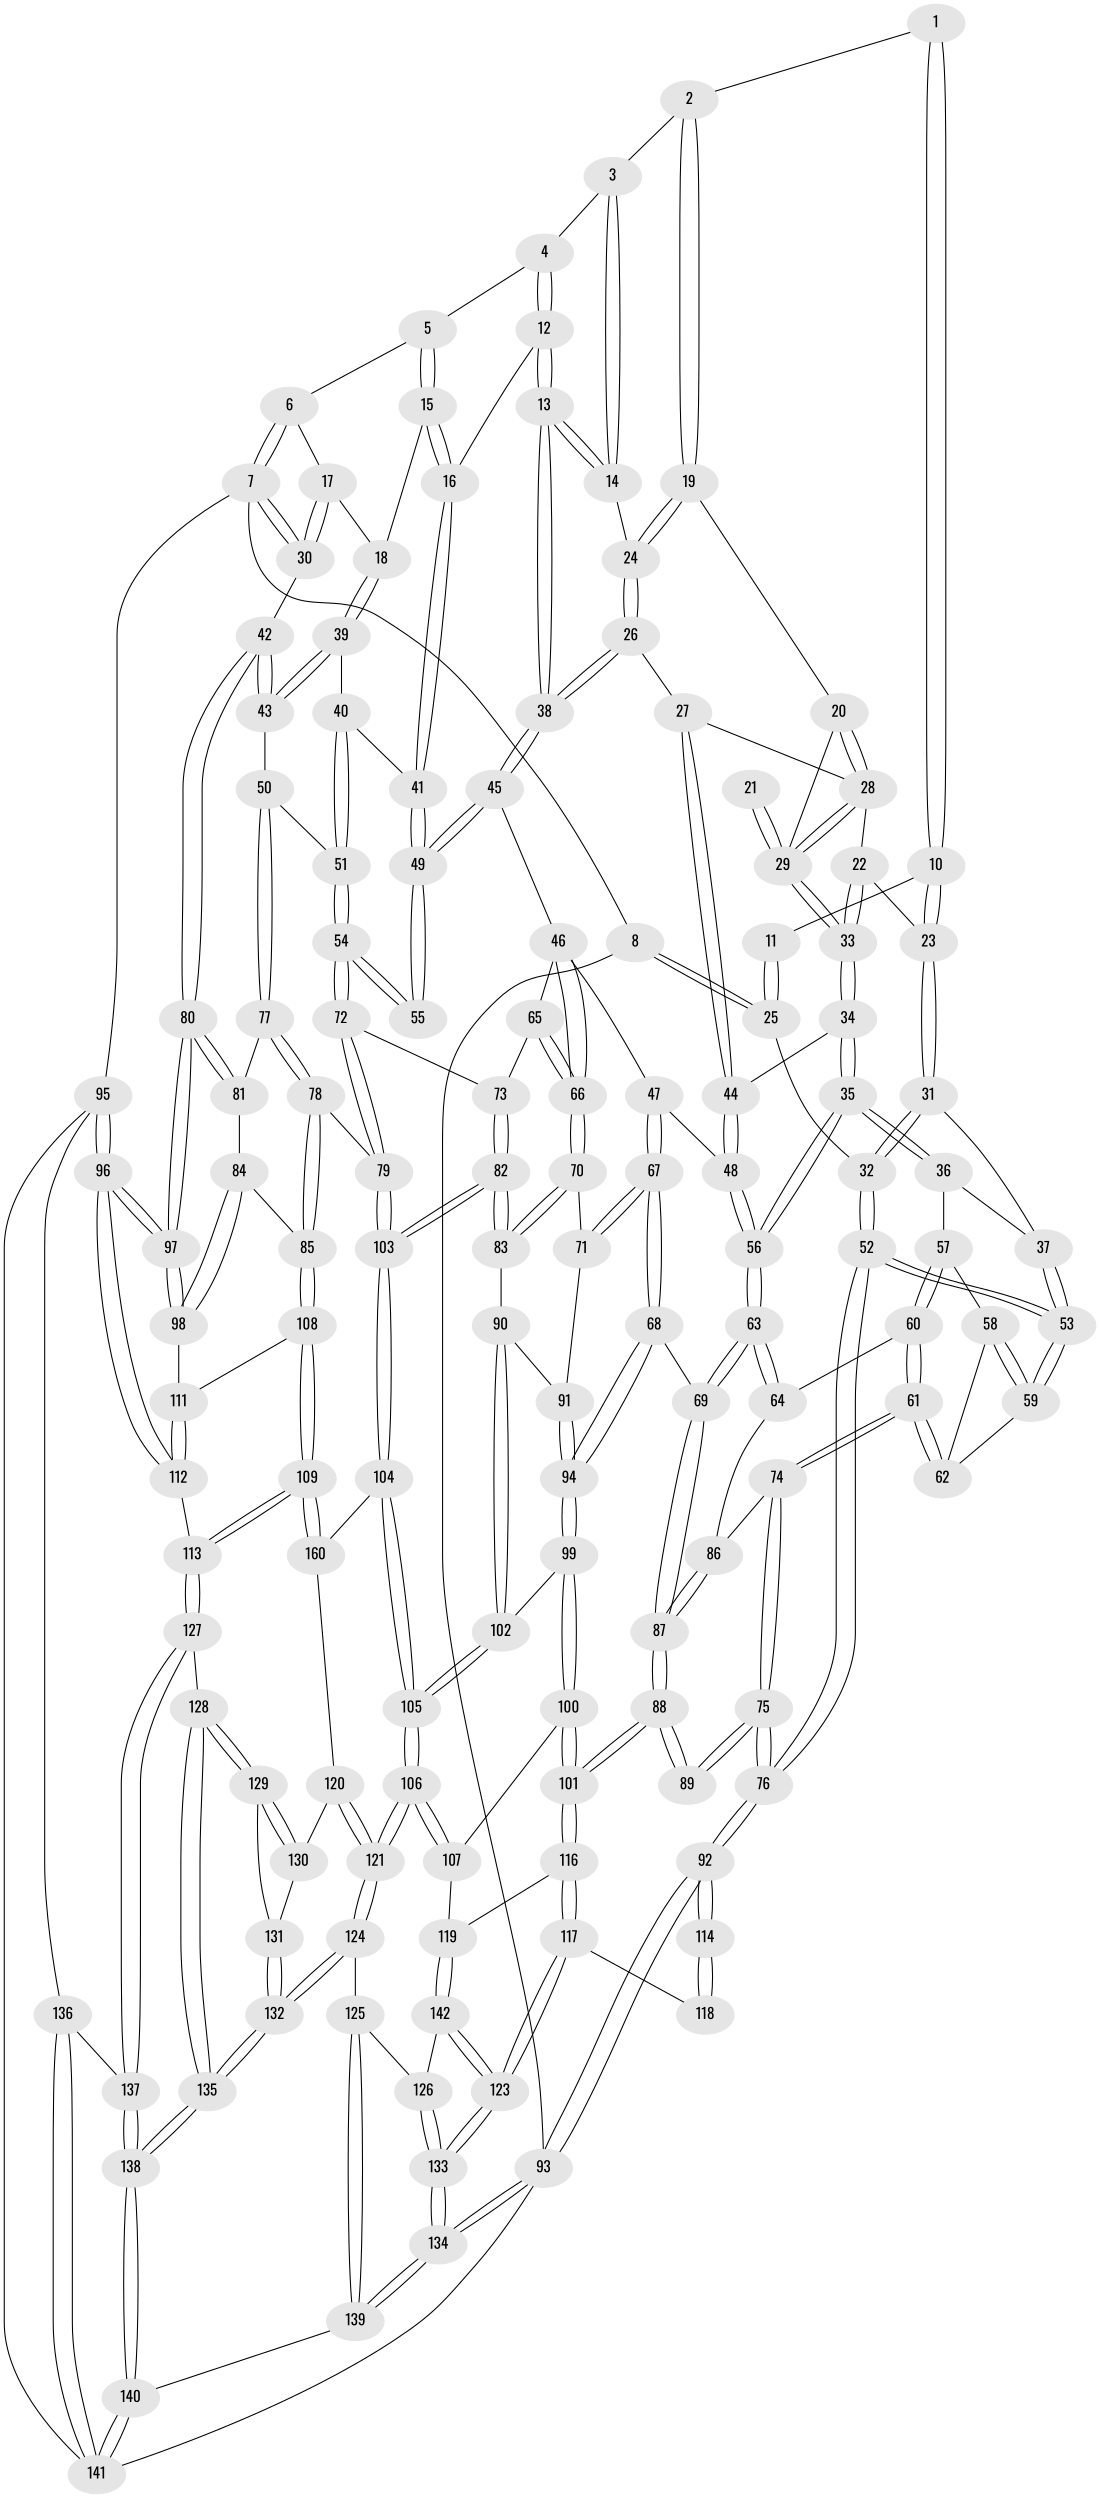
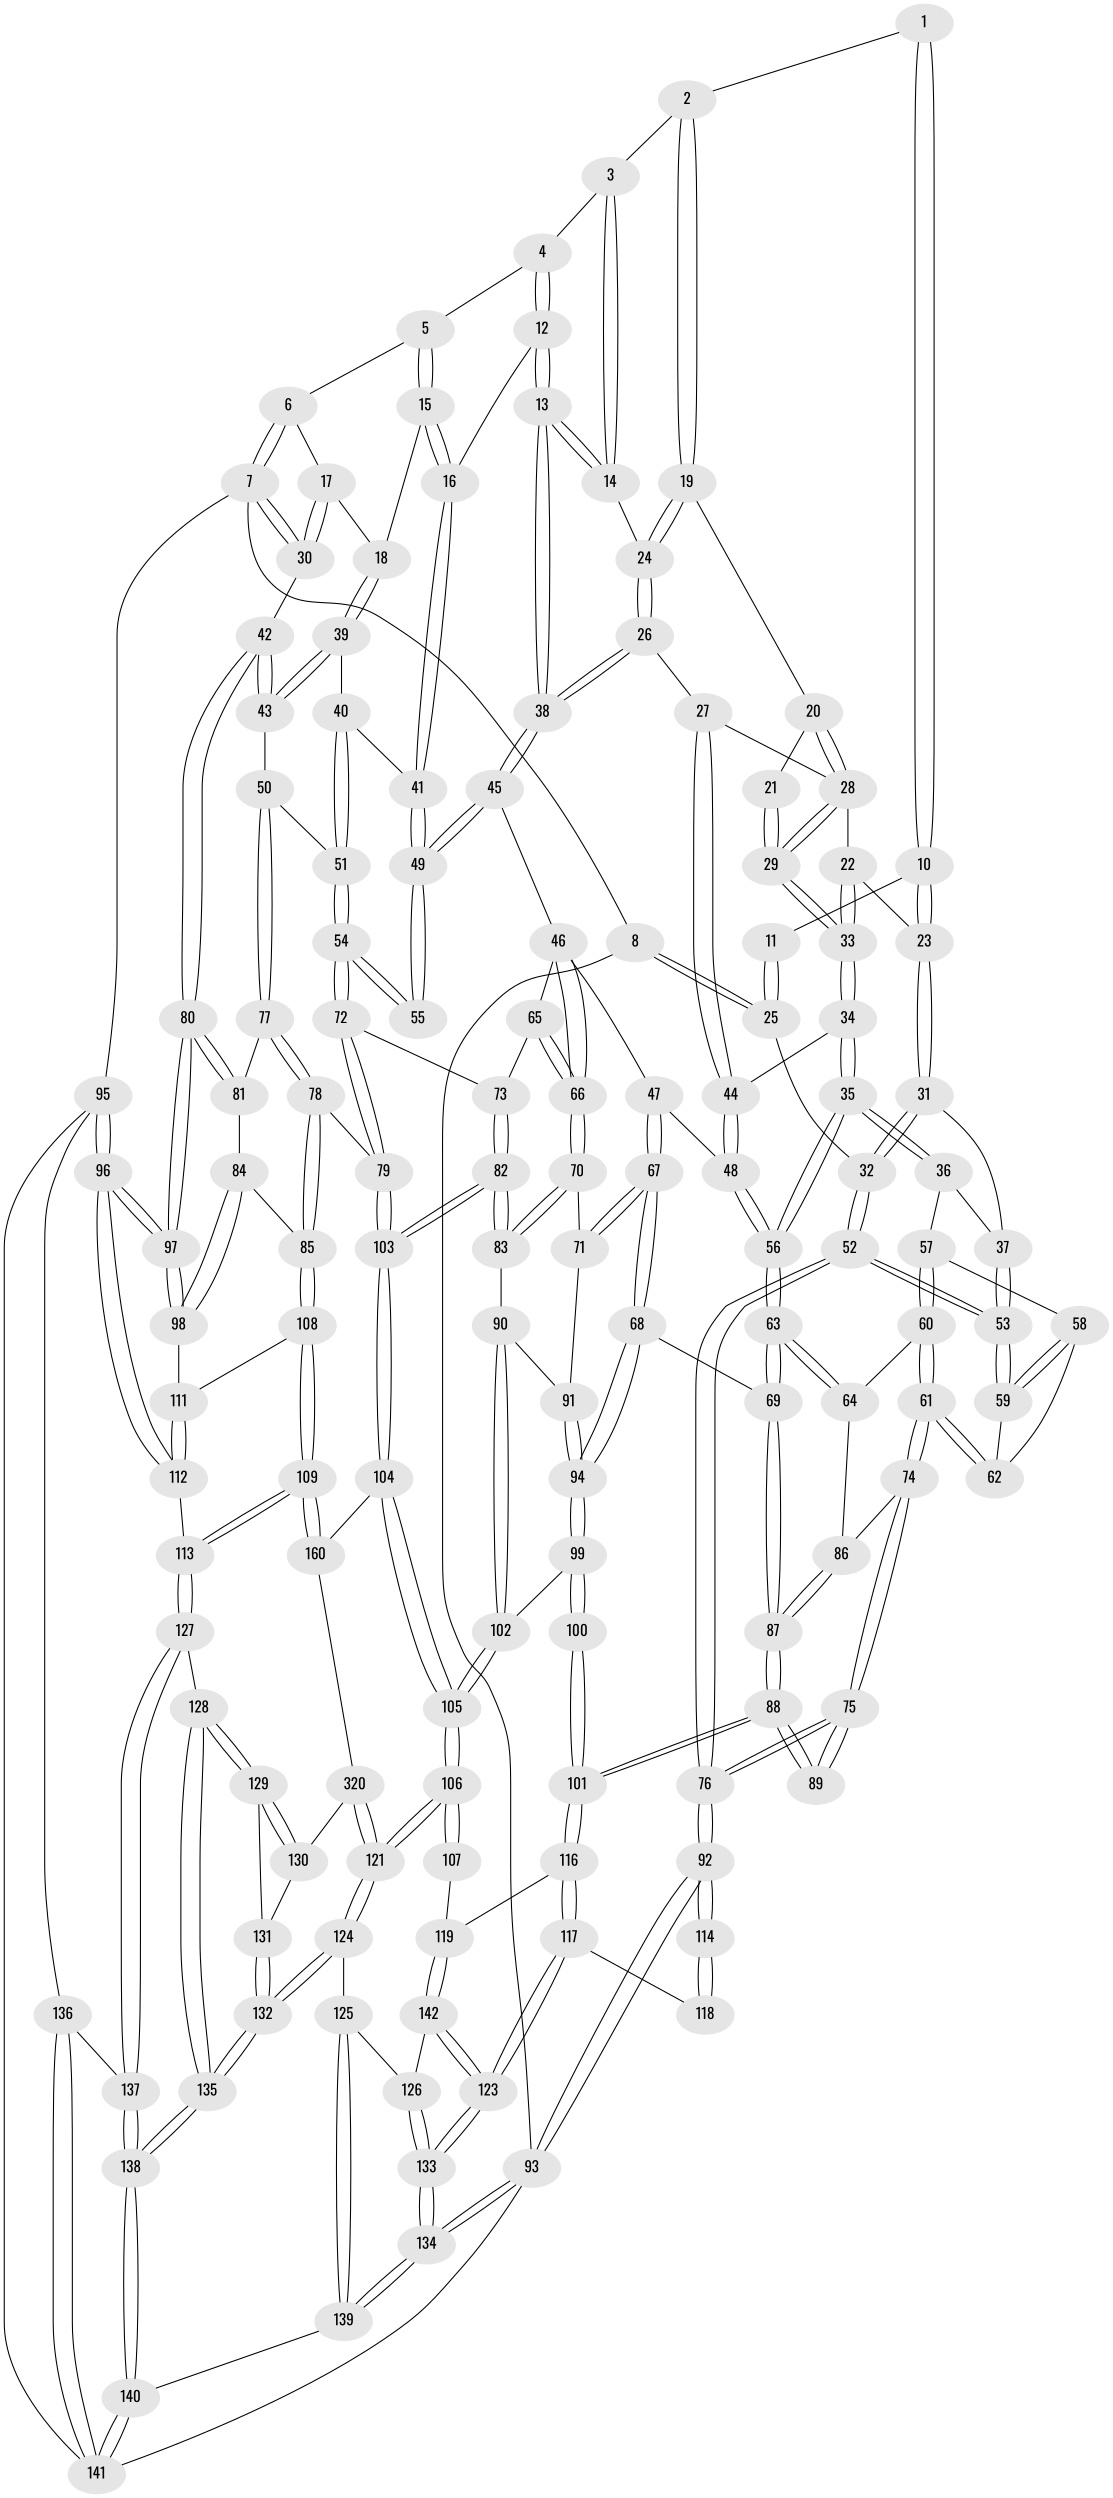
edge "20" -- "29": now "20" -- "21"
node "120": label "120" -> "320"
edge "100" -- "107": removed
